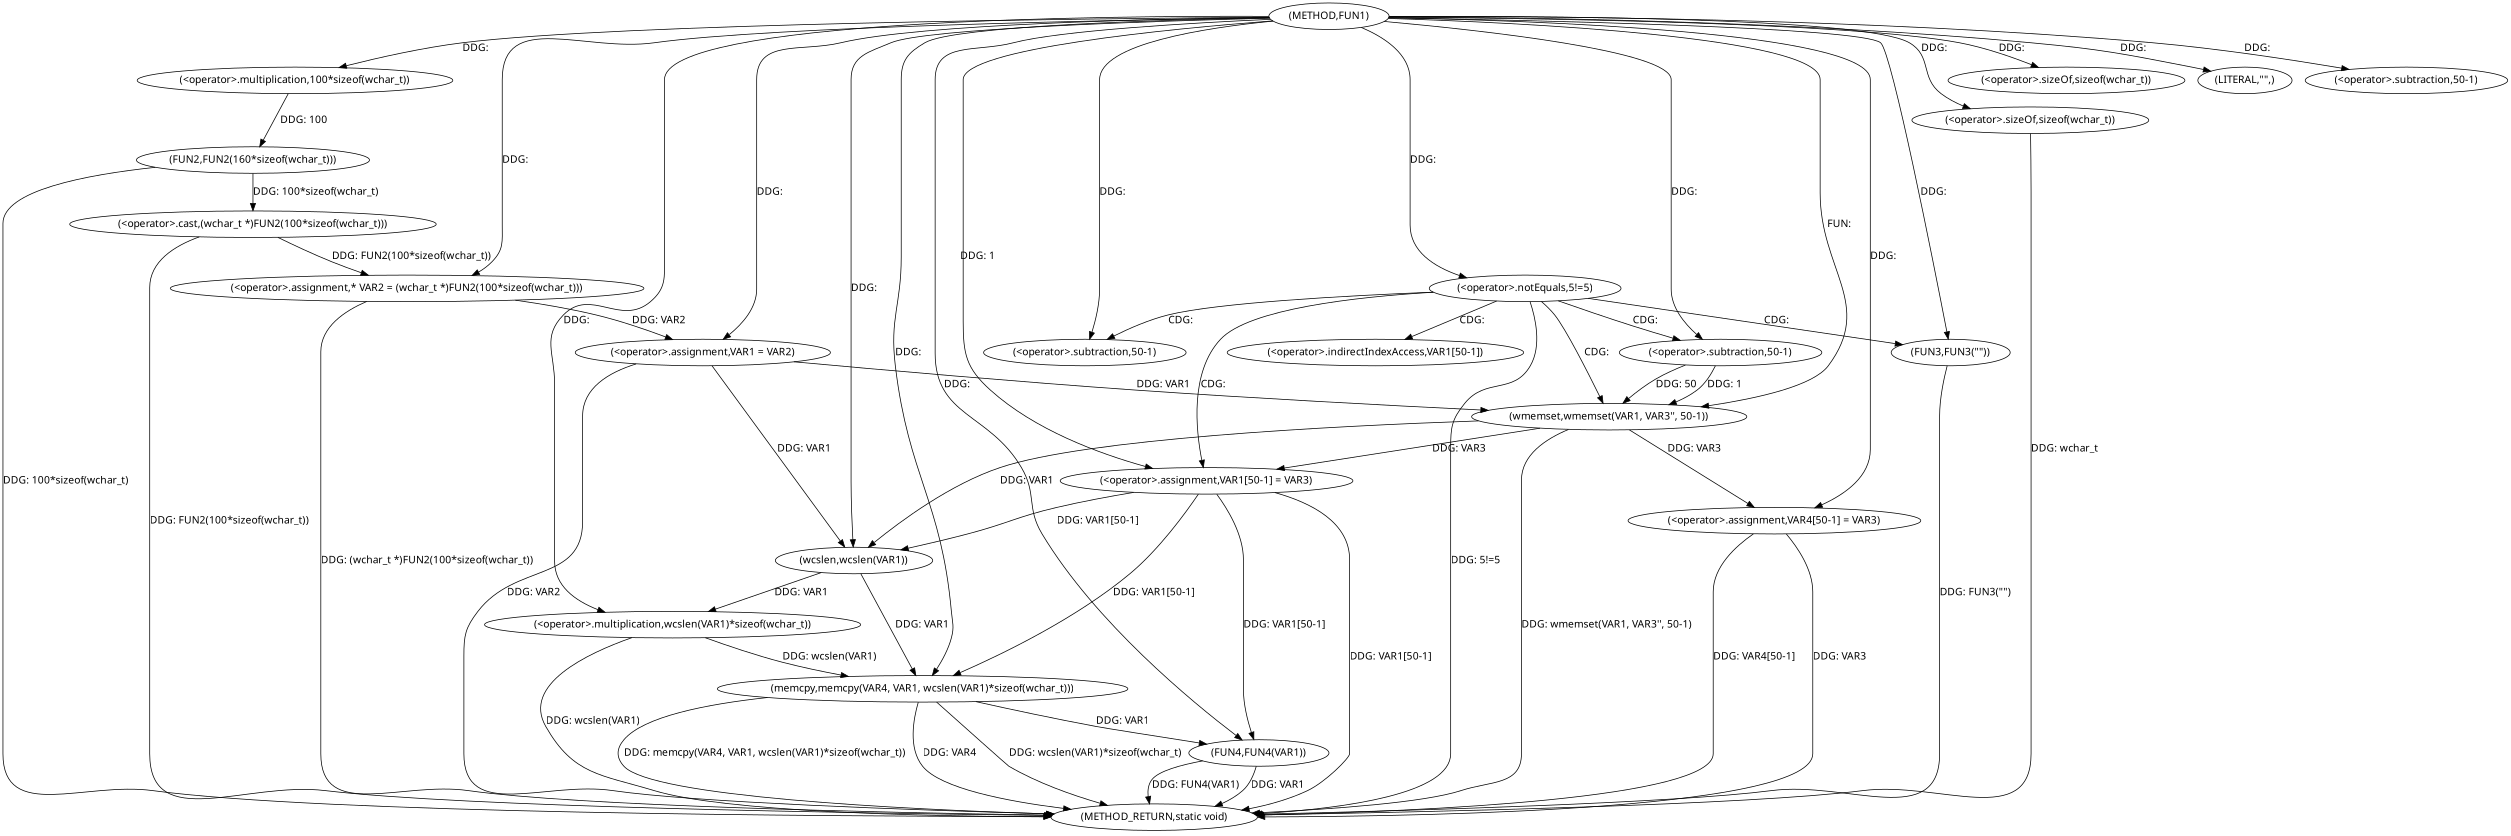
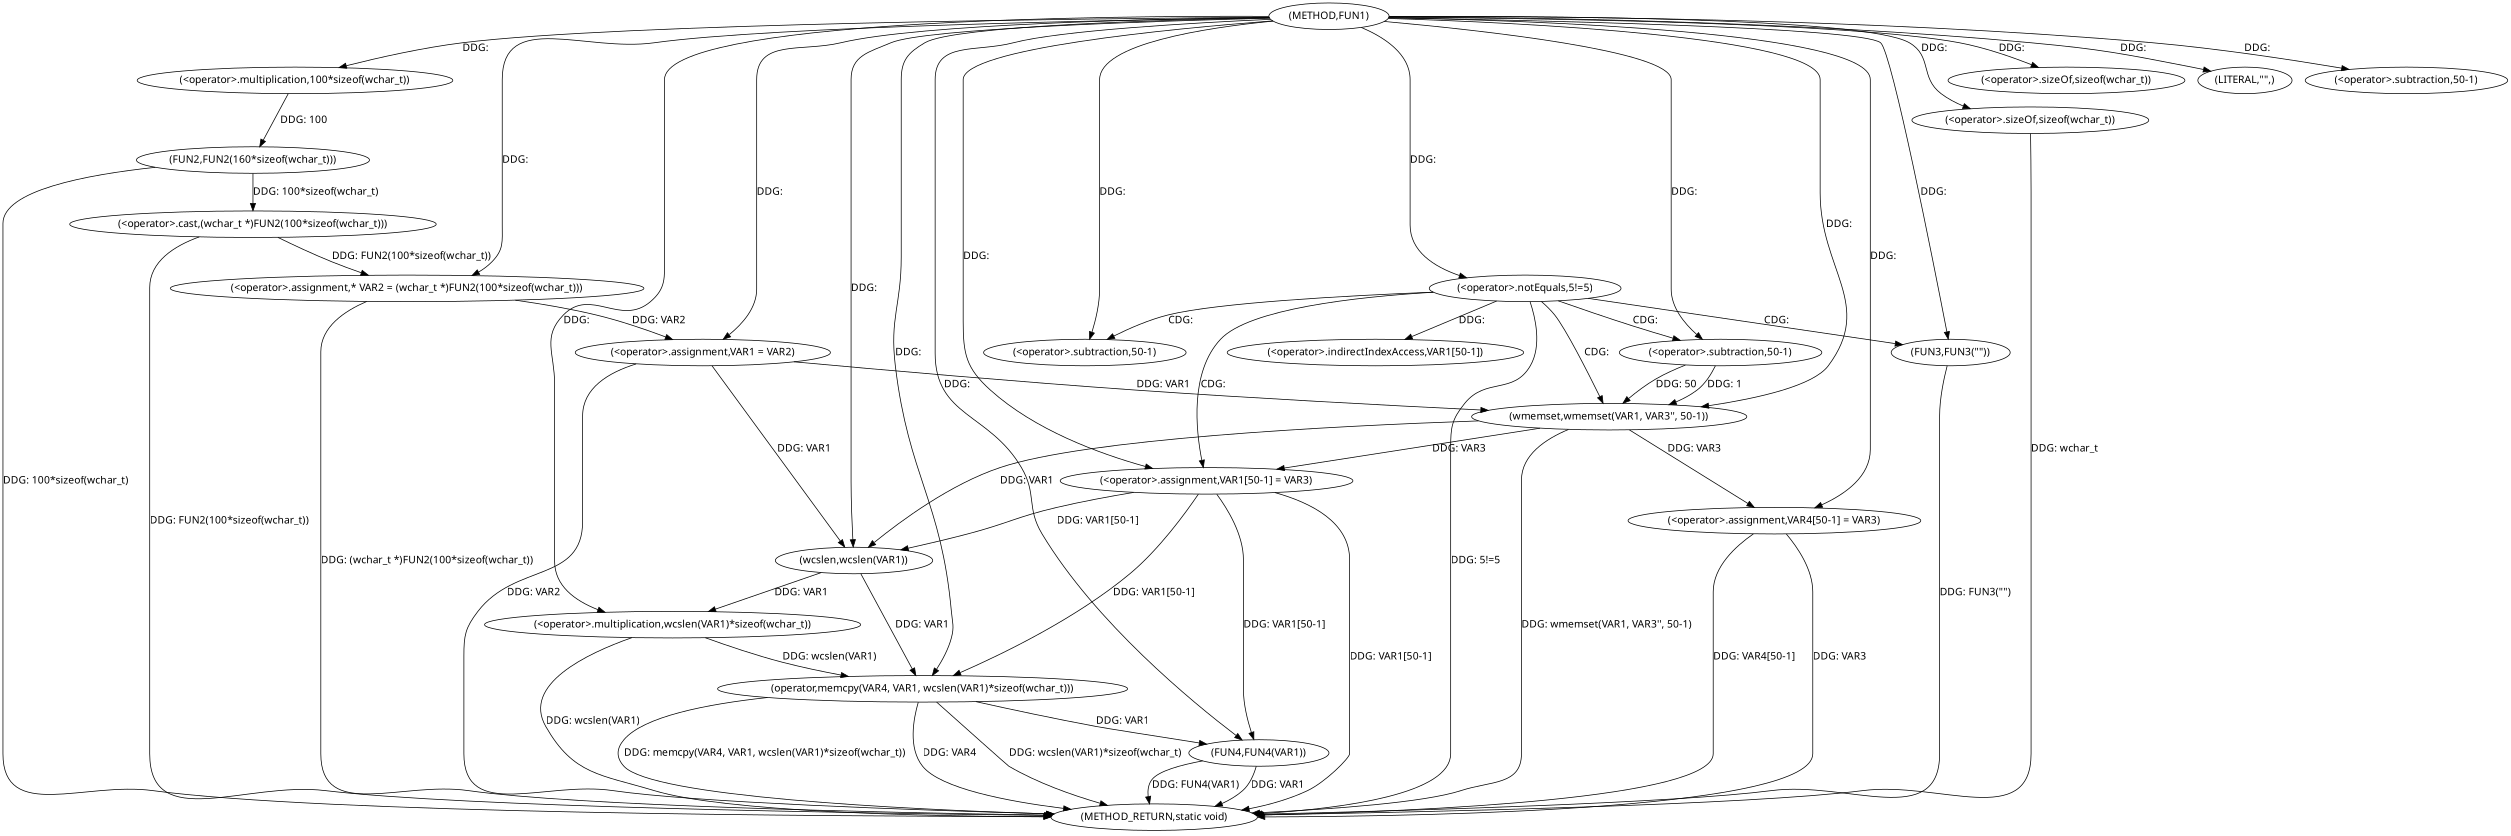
edge "(METHOD,FUN1)" -> "(wmemset,wmemset(VAR1, VAR3'', 50-1))": label "FUN: " -> "DDG: "
edge "(METHOD,FUN1)" -> "(<operator>.assignment,VAR1[50-1] = VAR3)": label "DDG: 1" -> "DDG: "
edge "(<operator>.notEquals,5!=5)" -> "(<operator>.indirectIndexAccess,VAR1[50-1])": label "CDG: " -> "DDG: "
node "(memcpy,memcpy(VAR4, VAR1, wcslen(VAR1)*sizeof(wchar_t)))": label "(memcpy,memcpy(VAR4, VAR1, wcslen(VAR1)*sizeof(wchar_t)))" -> "(operator,memcpy(VAR4, VAR1, wcslen(VAR1)*sizeof(wchar_t)))"
